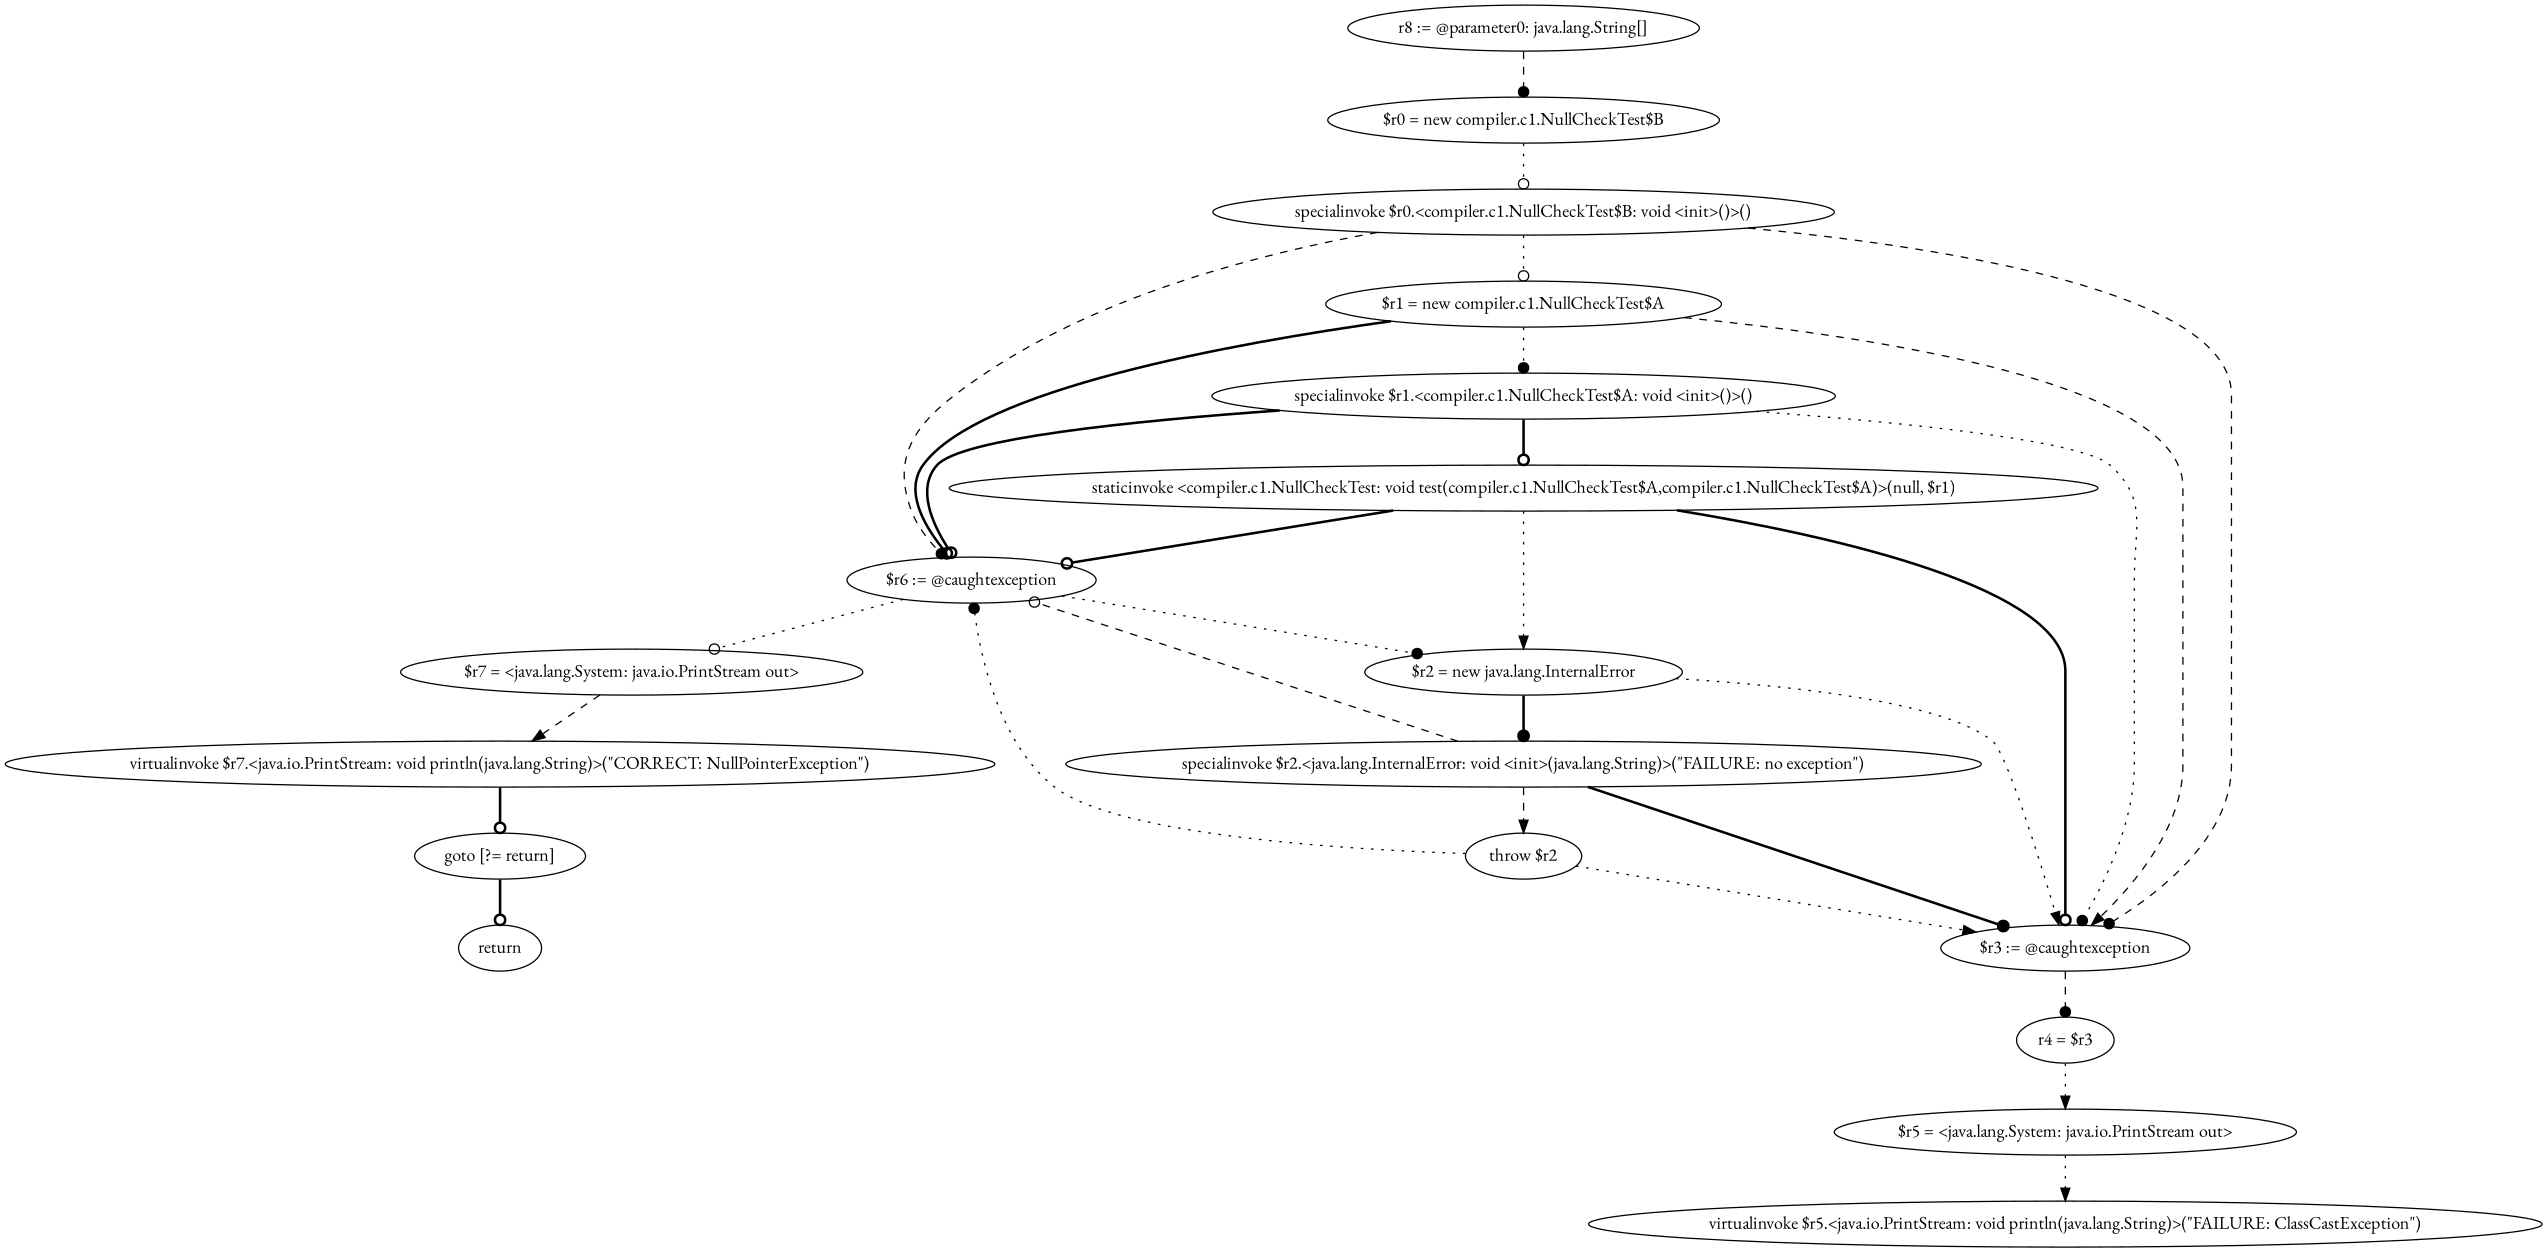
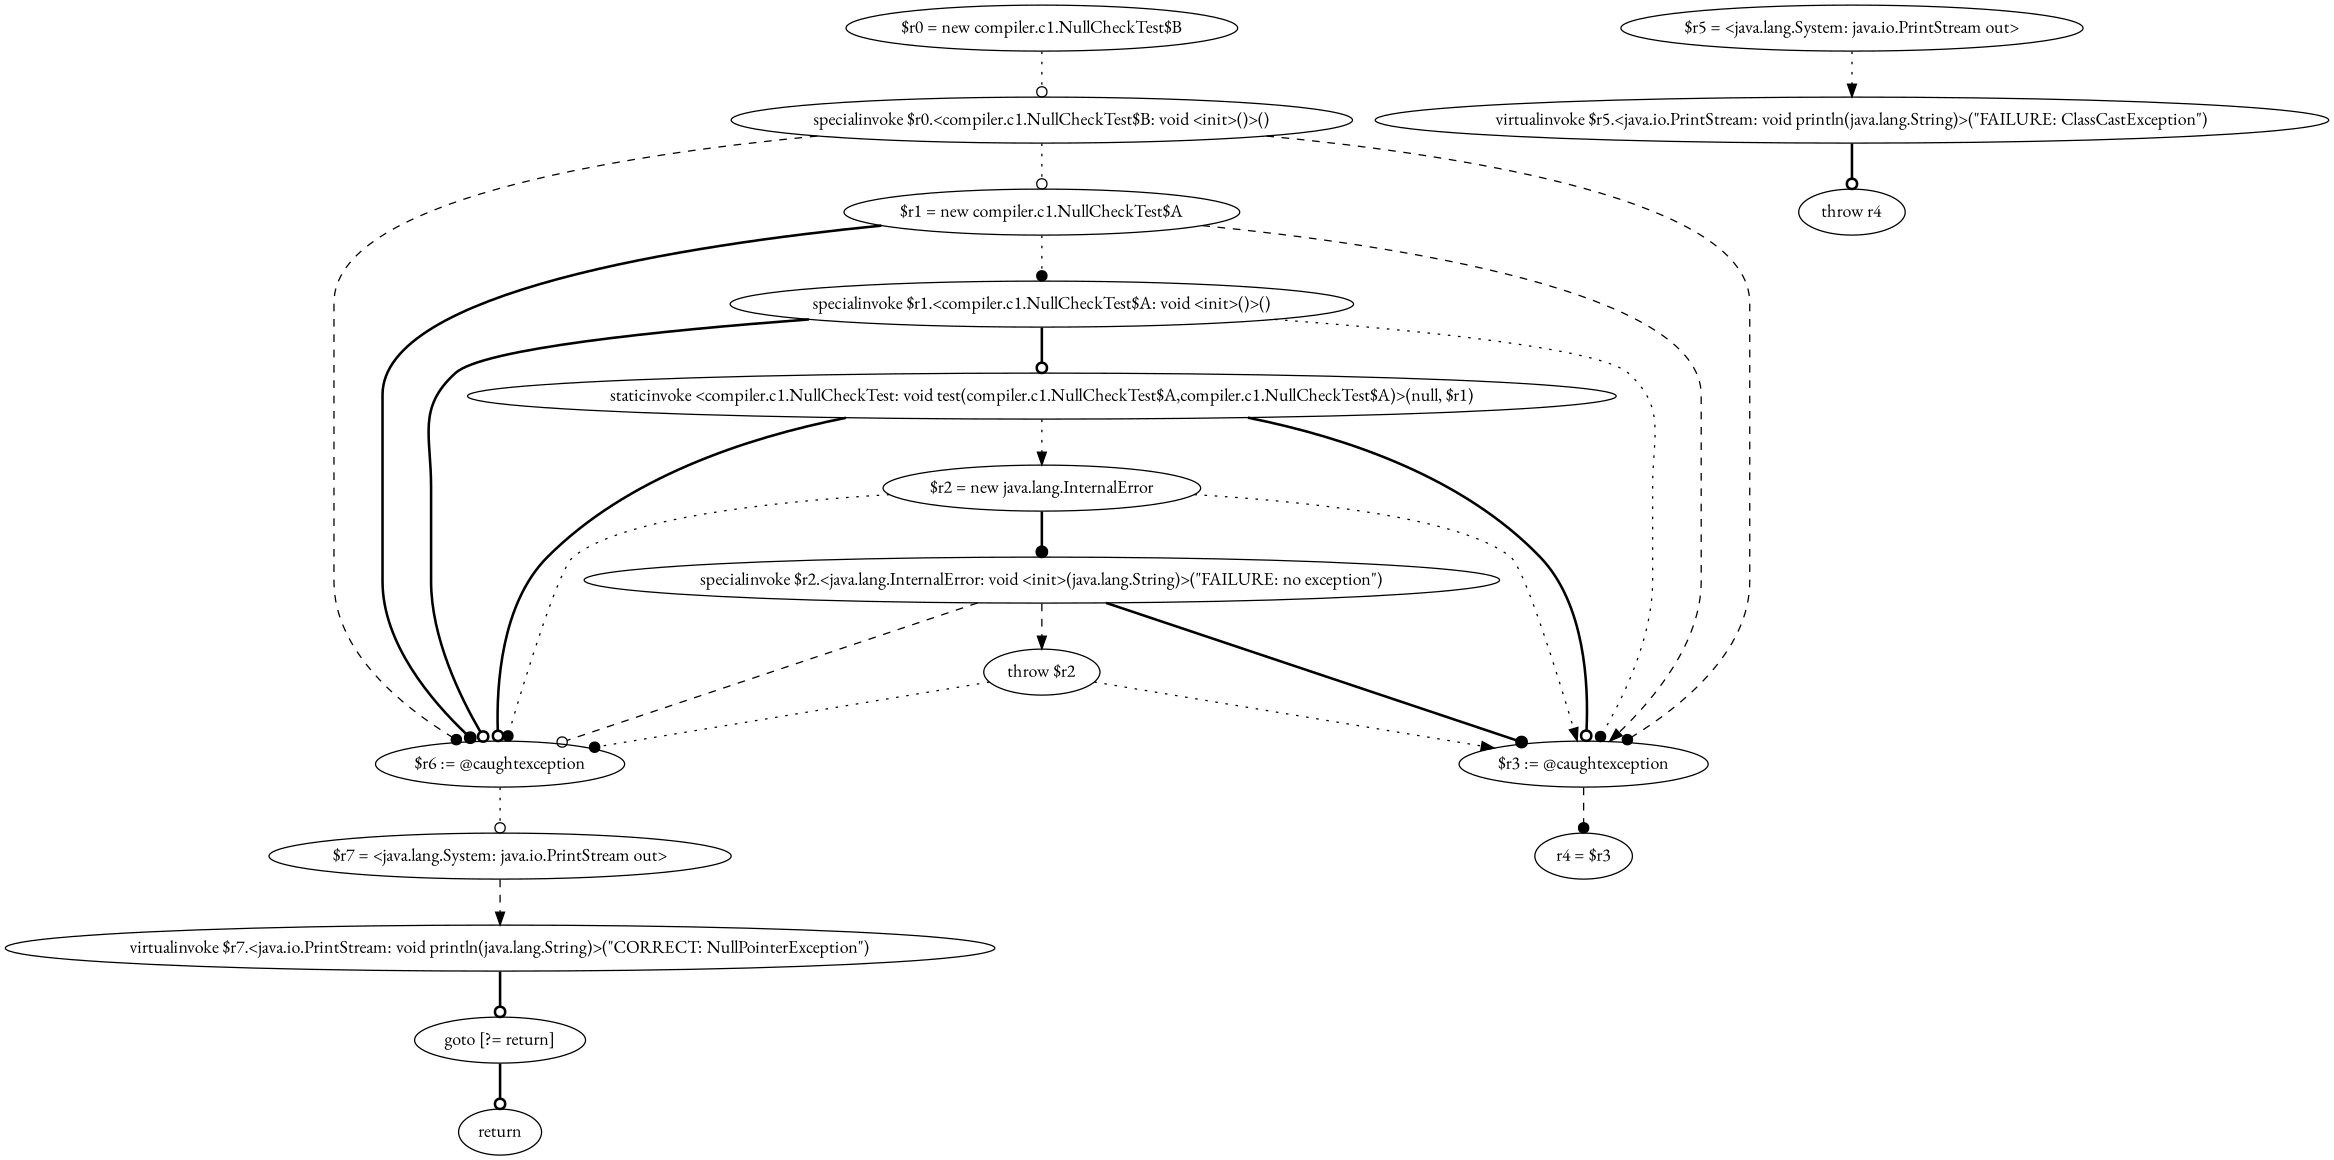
node "r8 := @parameter0: java.lang.String[]": removed
node "throw r4": added
edge "$r1 = new compiler.c1.NullCheckTest$A" -> "$r6 := @caughtexception": arrowhead odot -> dot
edge "$r6 := @caughtexception" -> "$r2 = new java.lang.InternalError": reversed
edge "r4 = $r3" -> "$r5 = <java.lang.System: java.io.PrintStream out>": removed
